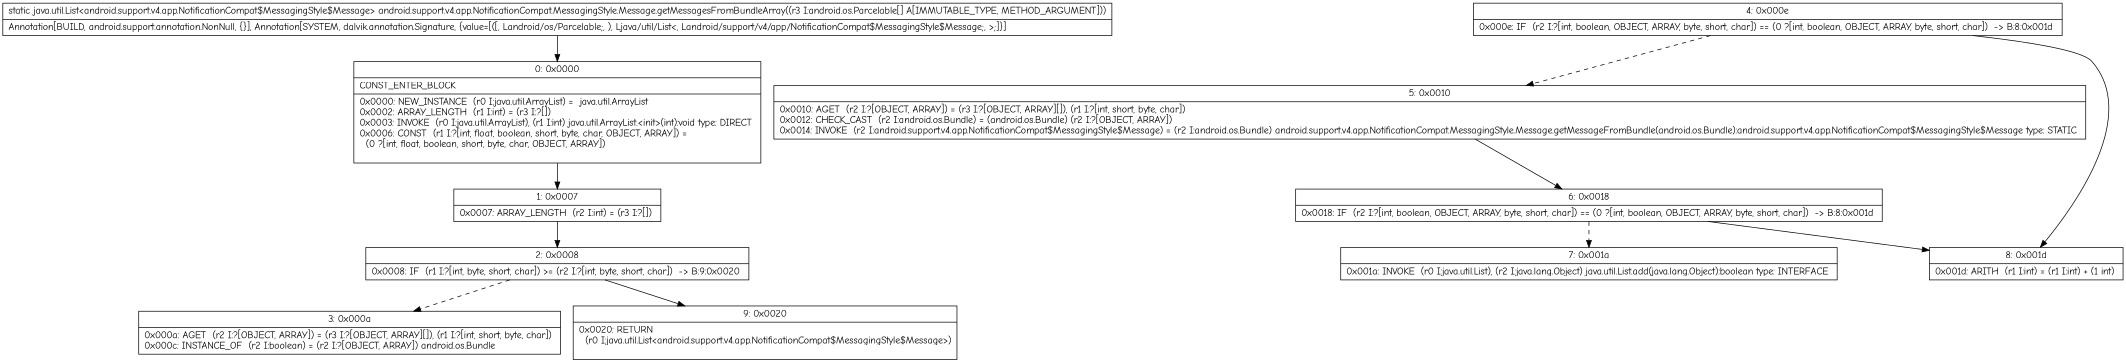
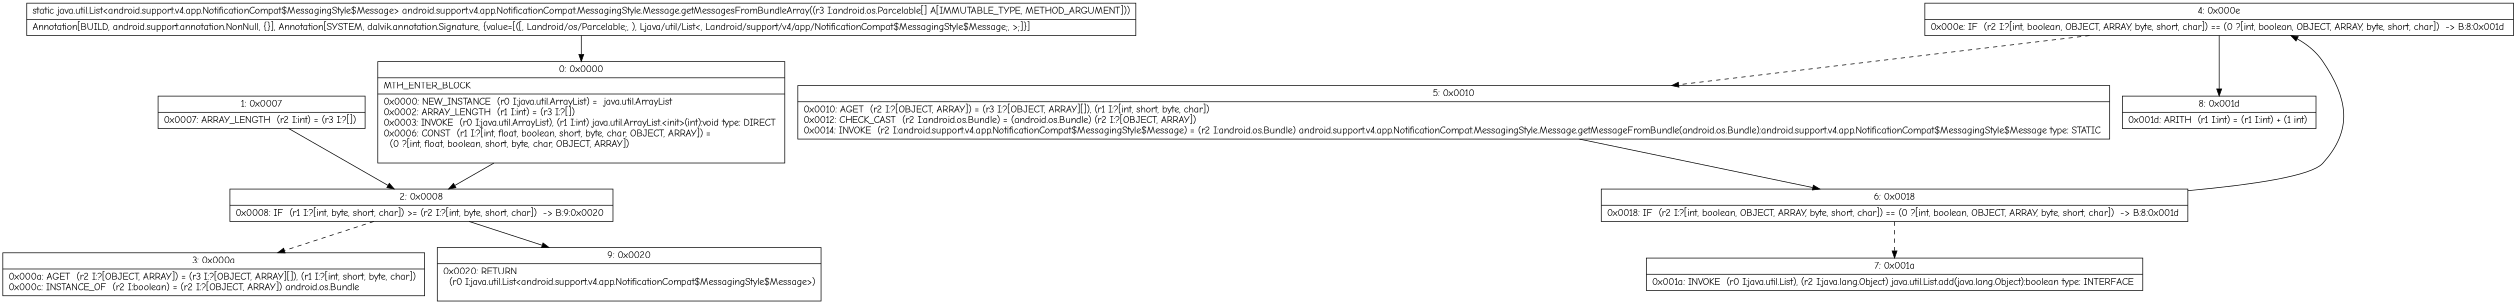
node "0: 0x0000": text "CONST_ENTER_BLOCK" -> "MTH_ENTER_BLOCK"
edge "0: 0x0000" -> "1: 0x0007": now "0: 0x0000" -> "2: 0x0008"
edge "6: 0x0018" -> "8: 0x001d": now "6: 0x0018" -> "4: 0x000e"
